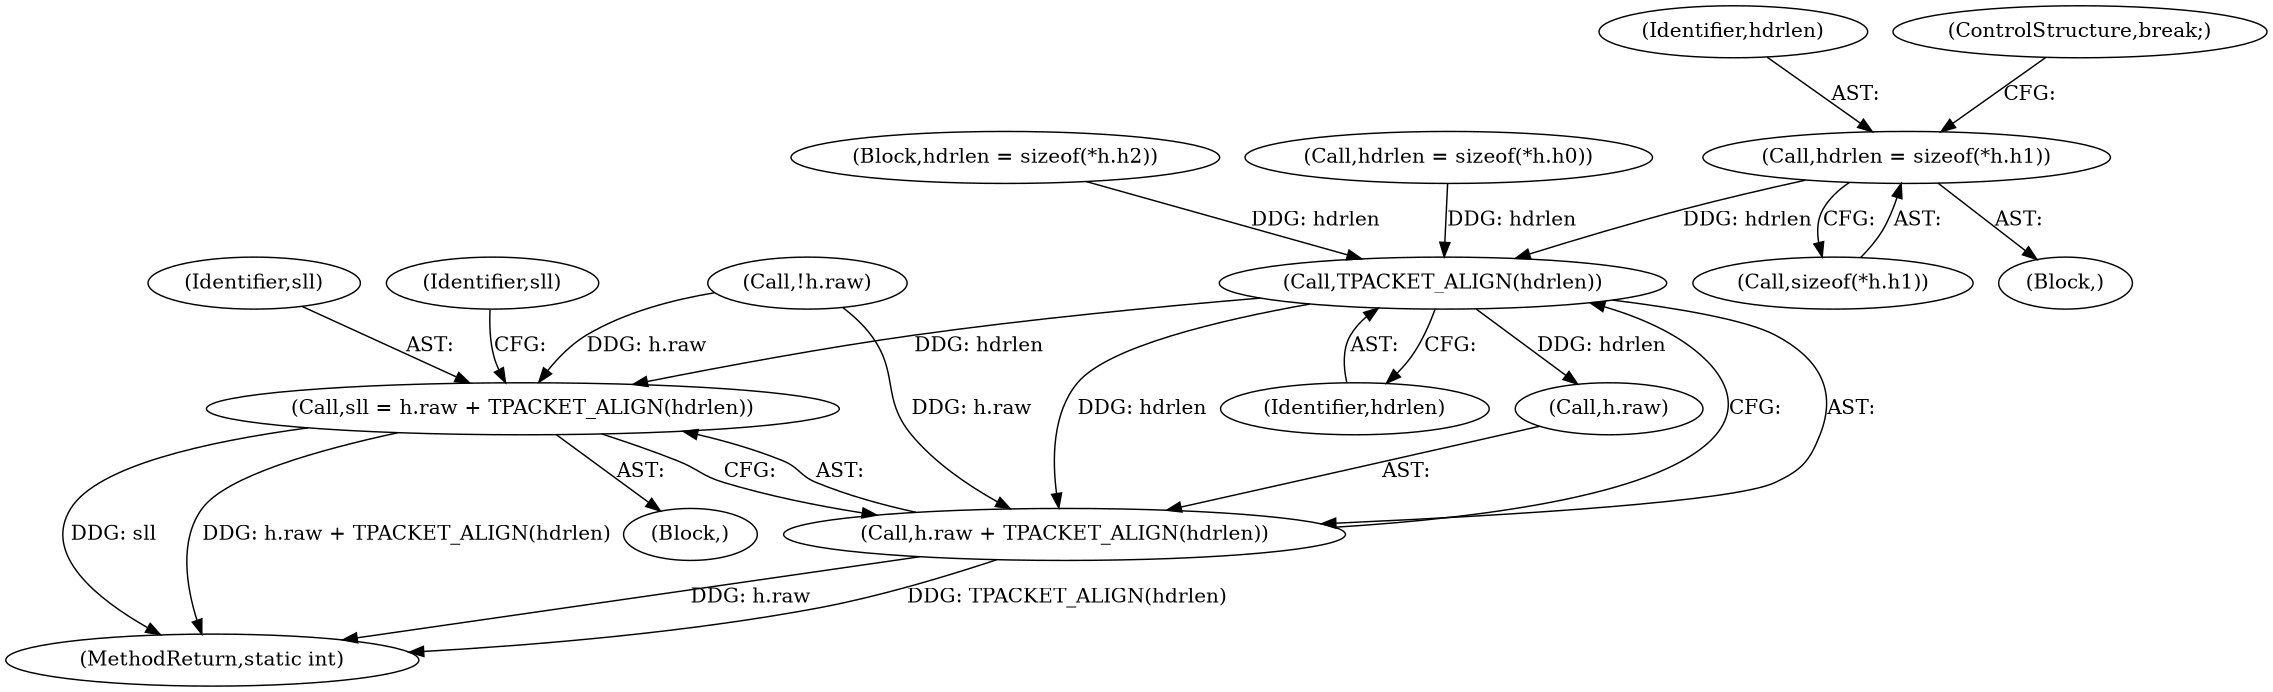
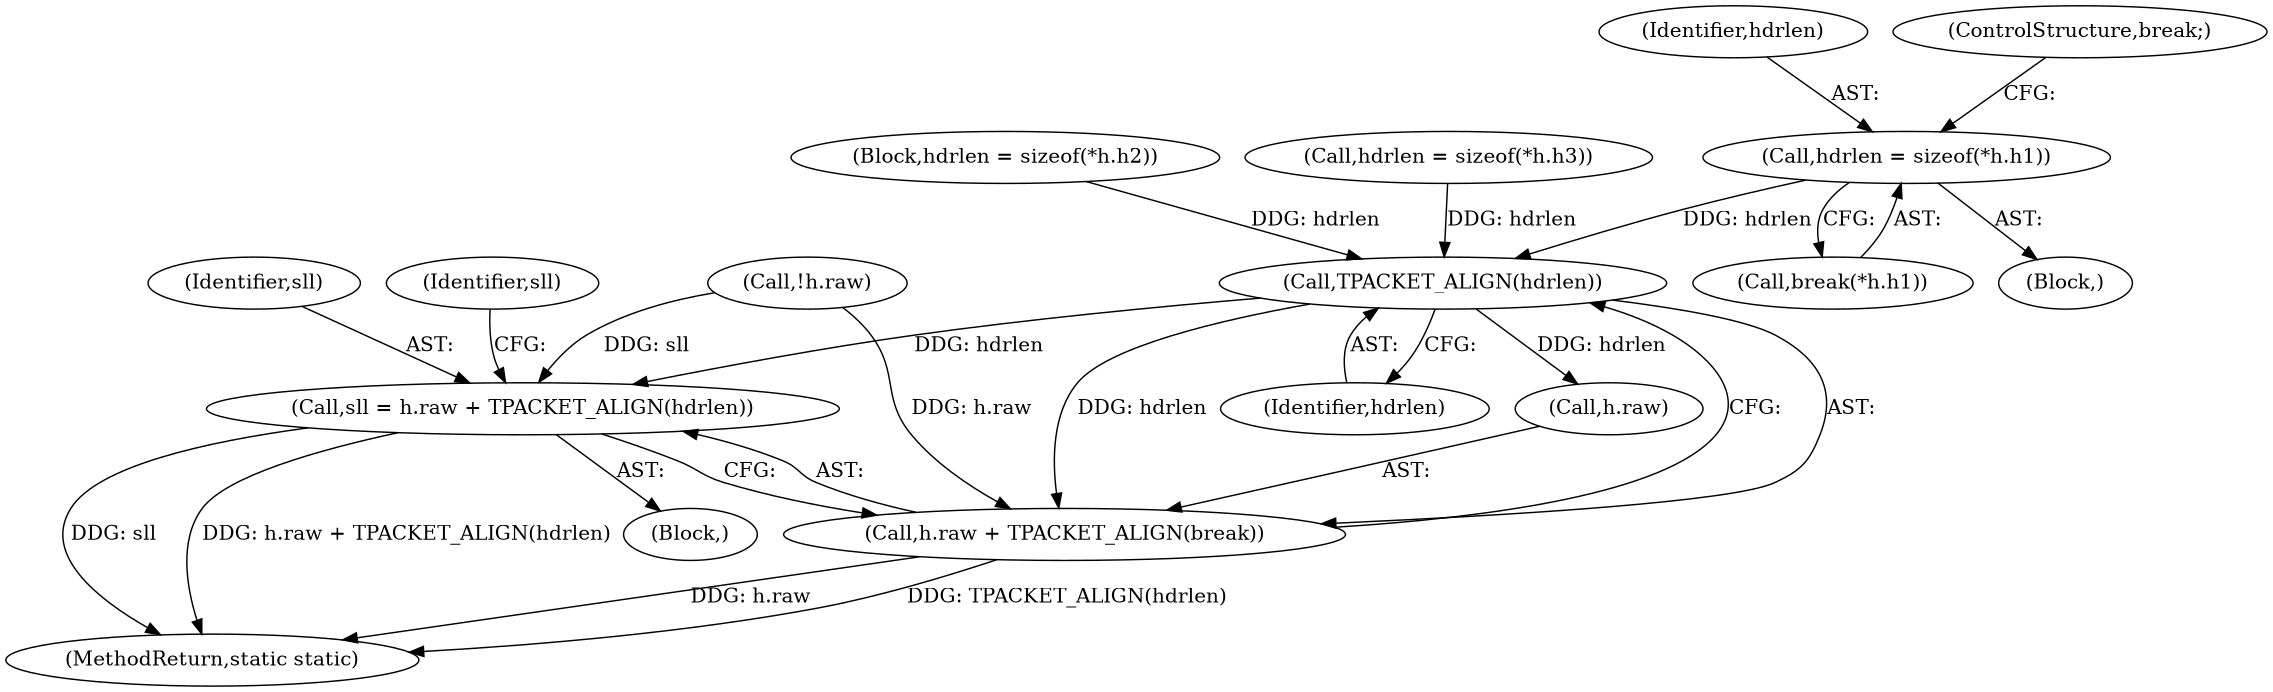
node "(Call,hdrlen = sizeof(*h.h0))": label "(Call,hdrlen = sizeof(*h.h0))" -> "(Call,hdrlen = sizeof(*h.h3))"
node "(Call,sizeof(*h.h1))": label "(Call,sizeof(*h.h1))" -> "(Call,break(*h.h1))"
edge "(Call,!h.raw)" -> "(Call,sll = h.raw + TPACKET_ALIGN(hdrlen))": label "DDG: h.raw" -> "DDG: sll"
node "(Call,h.raw + TPACKET_ALIGN(hdrlen))": label "(Call,h.raw + TPACKET_ALIGN(hdrlen))" -> "(Call,h.raw + TPACKET_ALIGN(break))"
node "(MethodReturn,static int)": label "(MethodReturn,static int)" -> "(MethodReturn,static static)"
